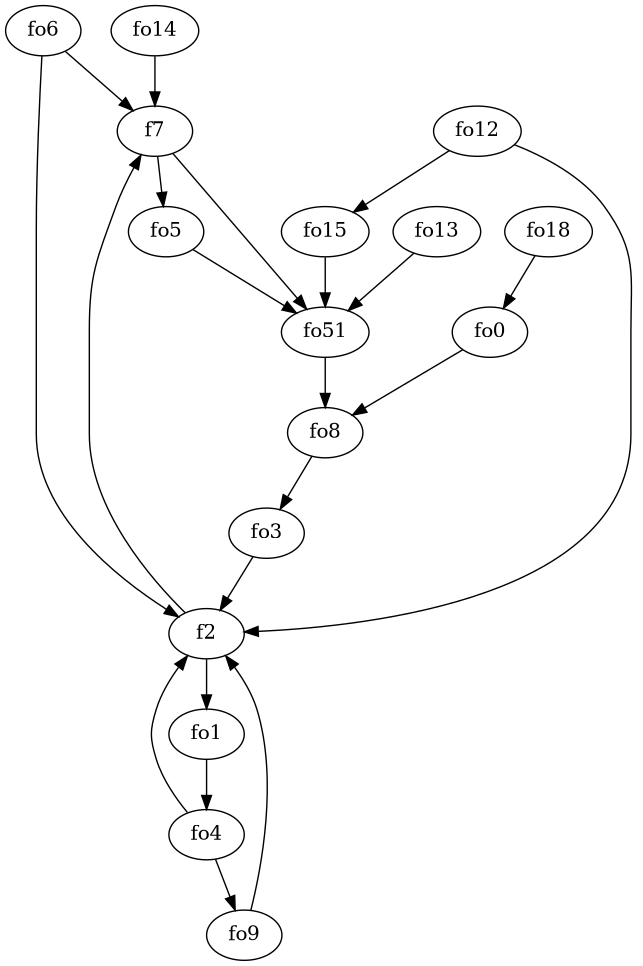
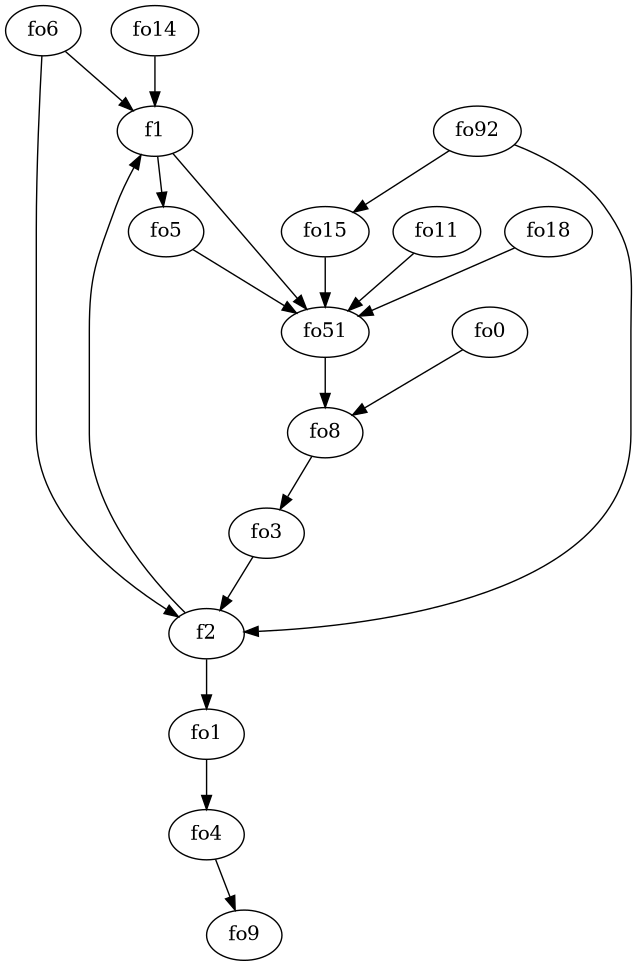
node "f7": label "f7" -> "f1"
node "fo12": label "fo12" -> "fo92"
node "fo13": label "fo13" -> "fo11"
edge "fo18" -> "fo0": now "fo18" -> "fo51"
edge "fo4" -> "f2": removed
edge "fo9" -> "f2": removed
